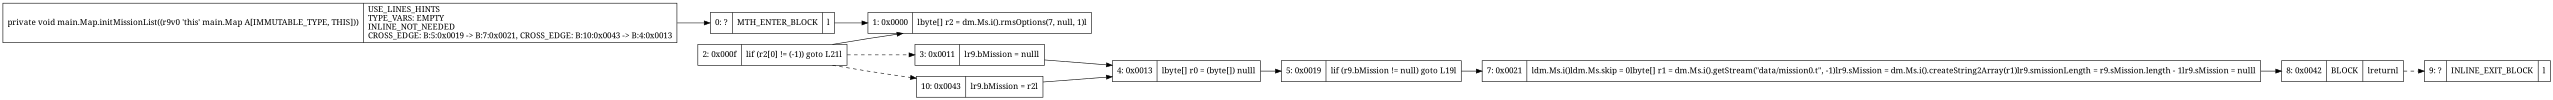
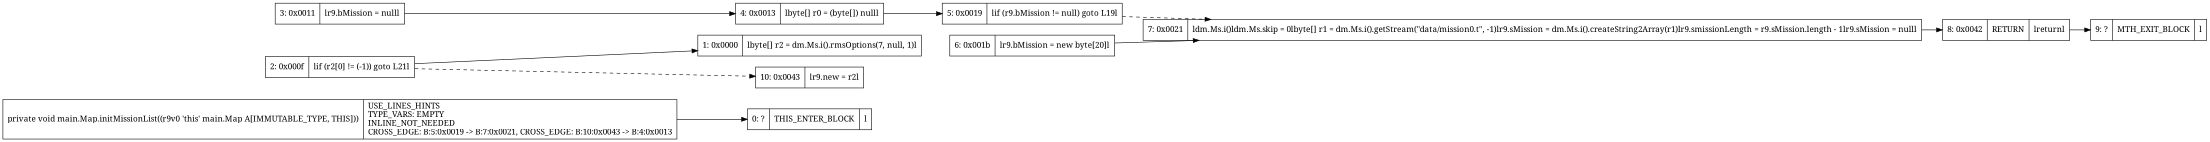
node "0: ?": text "MTH_ENTER_BLOCK" -> "THIS_ENTER_BLOCK"
edge "0: ?" -> "1: 0x0000": removed
node "6: 0x001b": added
edge "2: 0x000f" -> "3: 0x0011": removed
edge "5: 0x0019" -> "7: 0x0021": style solid -> dashed
node "8: 0x0042": text "BLOCK" -> "RETURN"
edge "8: 0x0042" -> "9: ?": style dashed -> solid
node "9: ?": text "INLINE_EXIT_BLOCK" -> "MTH_EXIT_BLOCK"
edge "10: 0x0043" -> "4: 0x0013": removed
node "10: 0x0043": text "lr9.bMission = r2l" -> "lr9.new = r2l"
